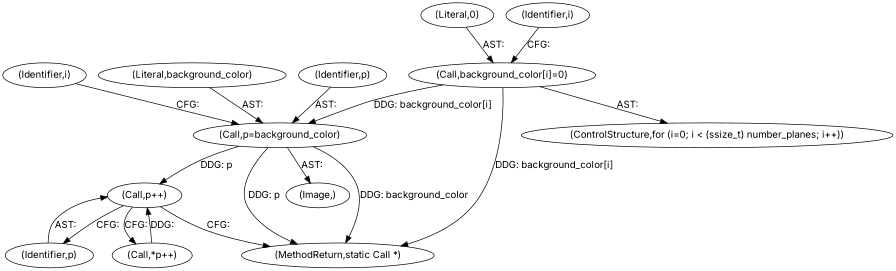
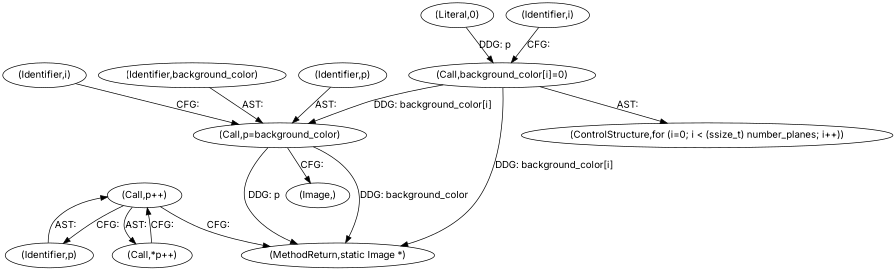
edge "(Literal,0)" -> "(Call,background_color[i]=0)": label "AST: " -> "DDG: p"
node "(Literal,background_color)": label "(Literal,background_color)" -> "(Identifier,background_color)"
edge "(Call,p=background_color)" -> "(Call,p++)": removed, label "DDG: p"
edge "(Call,p=background_color)" -> "(Image,)": label "AST: " -> "CFG: "
edge "(Call,p++)" -> "(Call,*p++)": label "CFG: " -> "AST: "
edge "(Call,*p++)" -> "(Call,p++)": label "DDG: " -> "CFG: "
node "(MethodReturn,static Call *)": label "(MethodReturn,static Call *)" -> "(MethodReturn,static Image *)"
